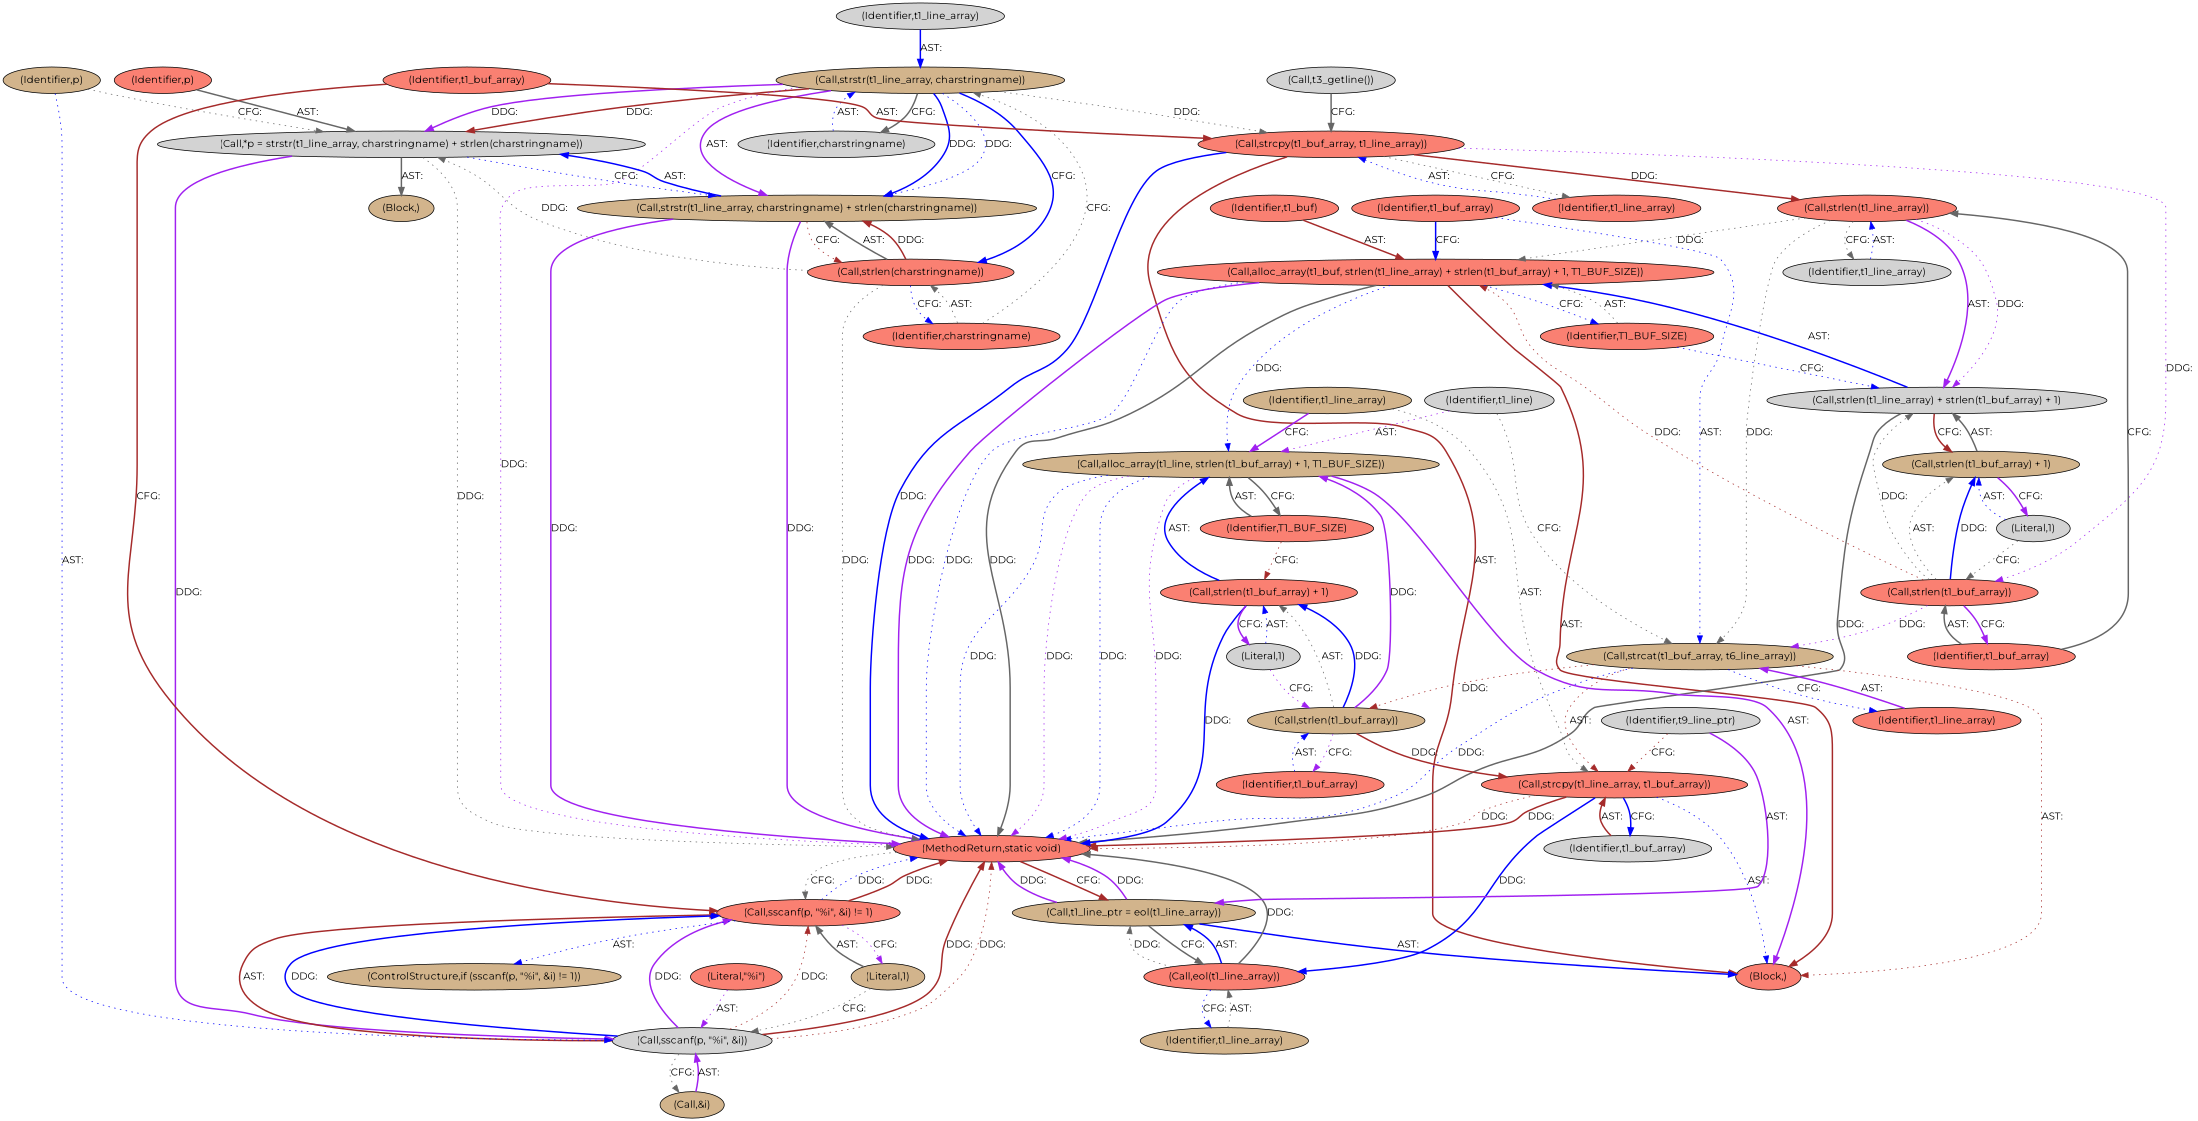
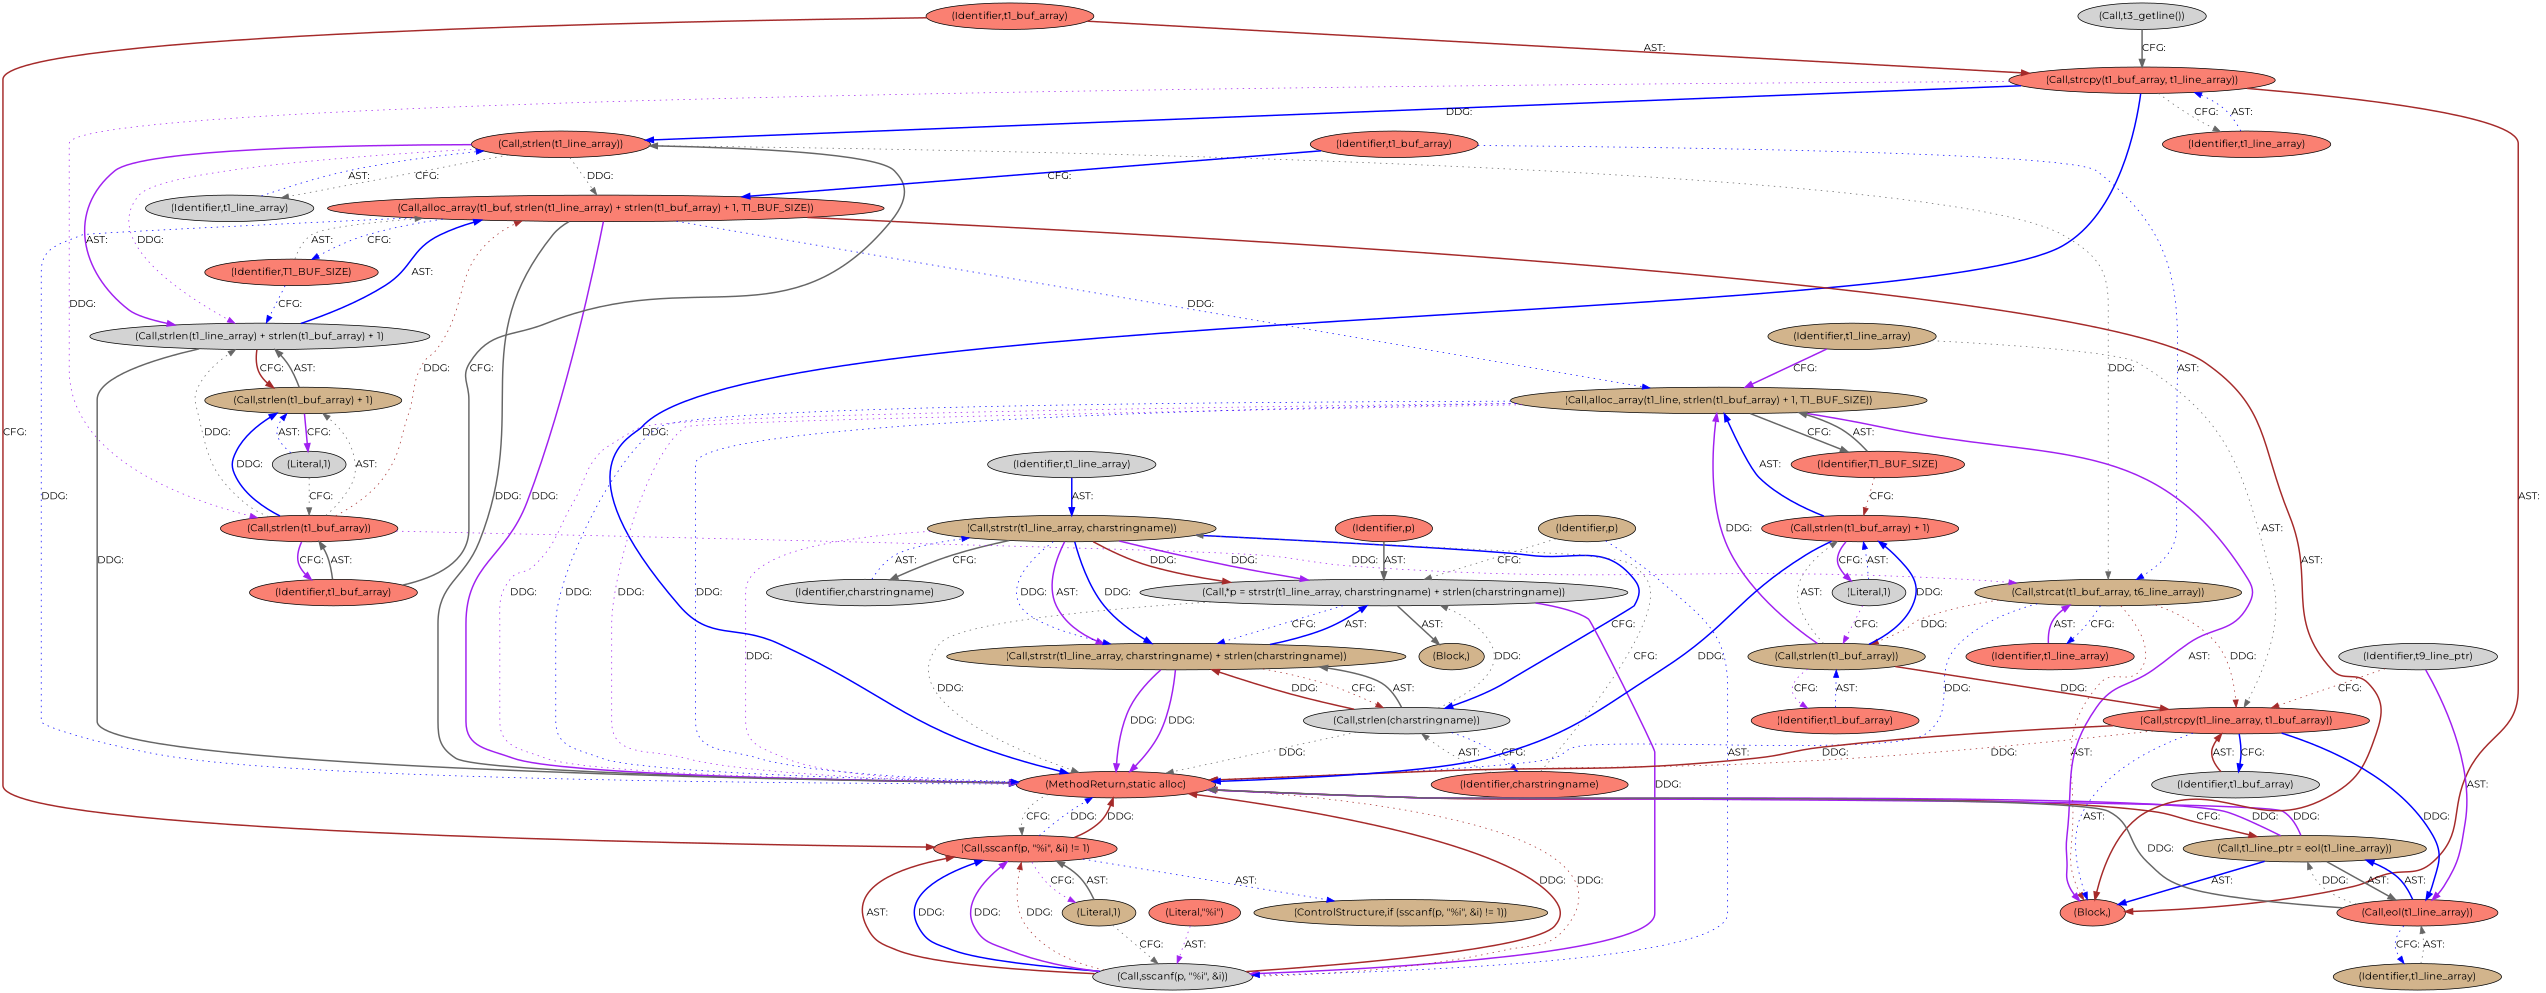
edge "(Call,strstr(t1_line_array, charstringname))" -> "(Call,strcpy(t1_buf_array, t1_line_array))": removed, label "DDG:"
edge "(Call,strcpy(t1_buf_array, t1_line_array))" -> "(Call,strlen(t1_line_array))": color brown -> blue
node "(Identifier,t1_buf)": removed
node "(Call,strlen(charstringname))": fillcolor salmon -> lightgrey
node "(Identifier,t1_line)": removed
edge "(Call,strcat(t1_buf_array, t6_line_array))" -> "(Call,strcpy(t1_line_array, t1_buf_array))": label "AST: " -> "DDG: "
node "(MethodReturn,static void)": label "(MethodReturn,static void)" -> "(MethodReturn,static alloc)"
edge "(Identifier,t9_line_ptr)" -> "(Call,t1_line_ptr = eol(t1_line_array))": now "(Identifier,t9_line_ptr)" -> "(Call,eol(t1_line_array))"
edge "(Call,t1_line_ptr = eol(t1_line_array))" -> "(Call,eol(t1_line_array))": label "CFG: " -> "AST: "
node "(Call,&i)": removed
